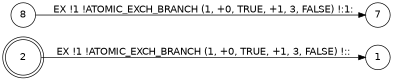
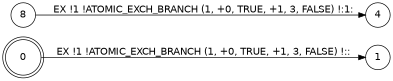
node "7": label "7" -> "4"
node "2": label "2" -> "0"
